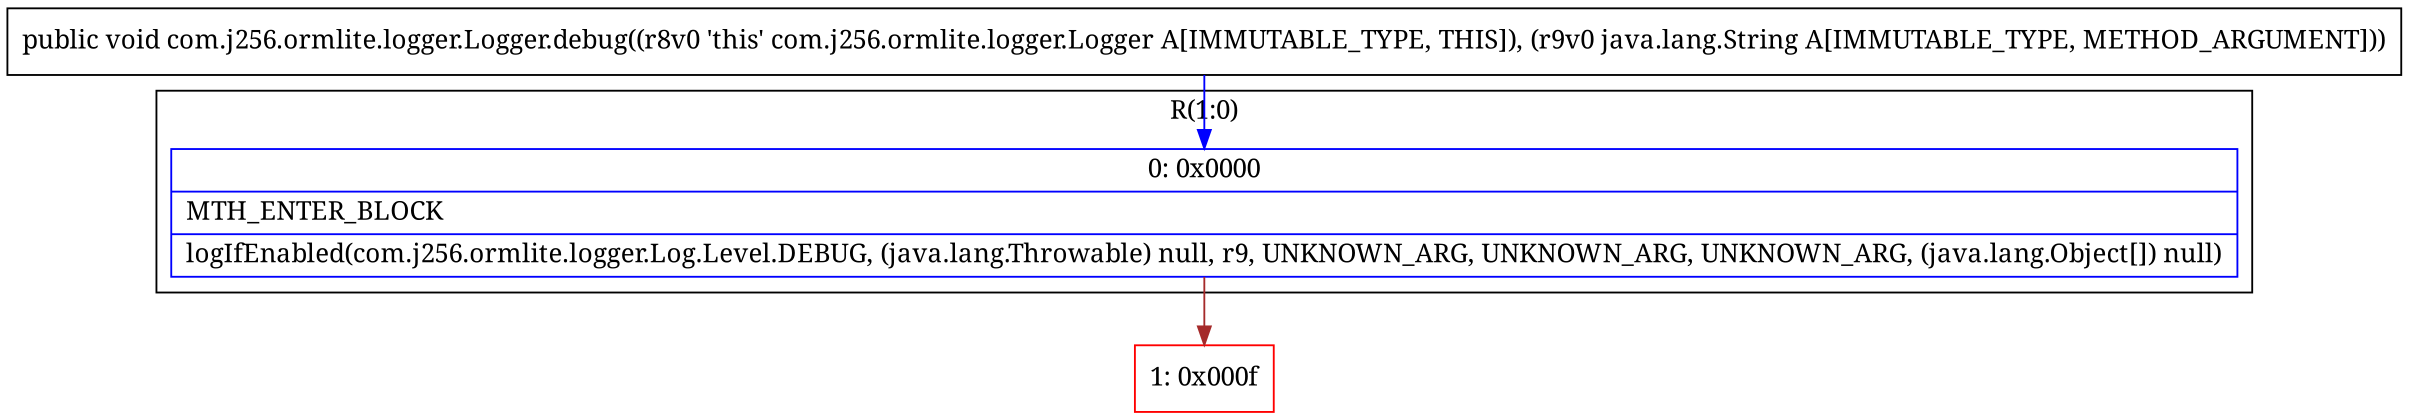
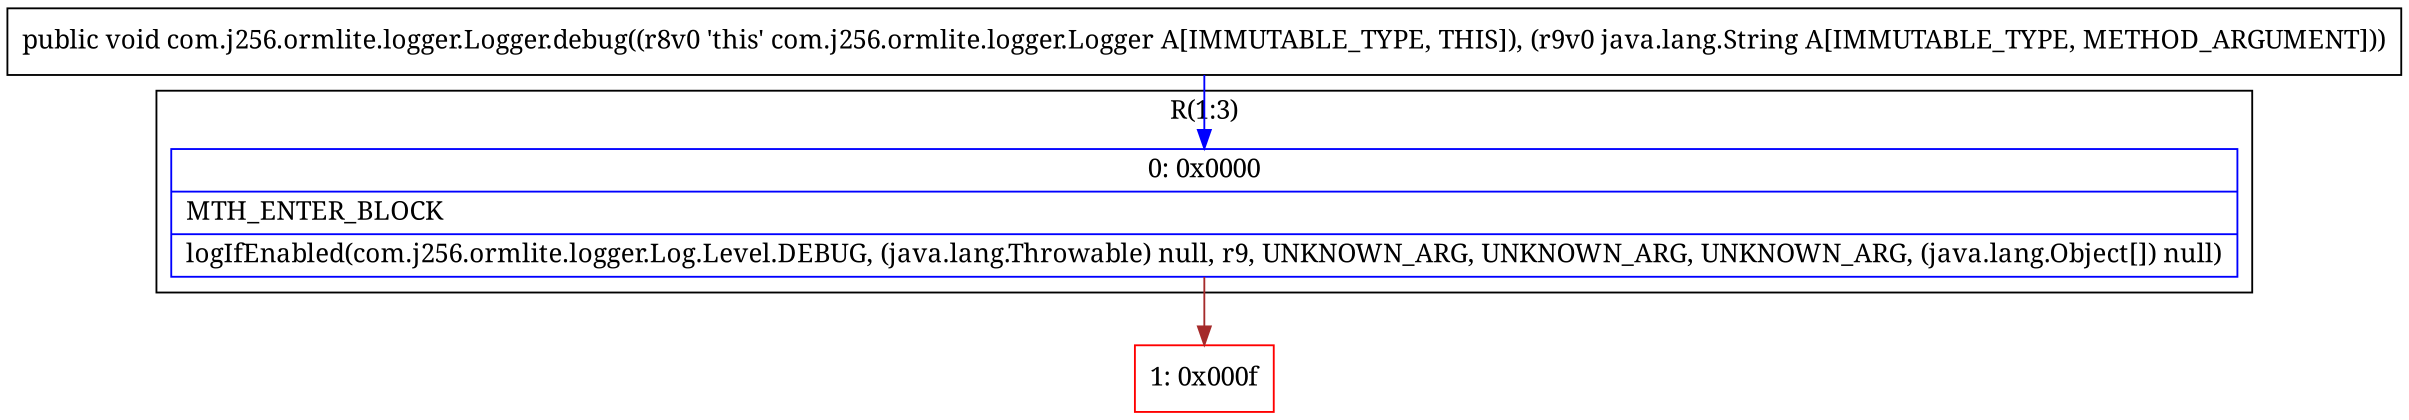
cluster "R(1:0)": label "R(1:0)" -> "R(1:3)"
